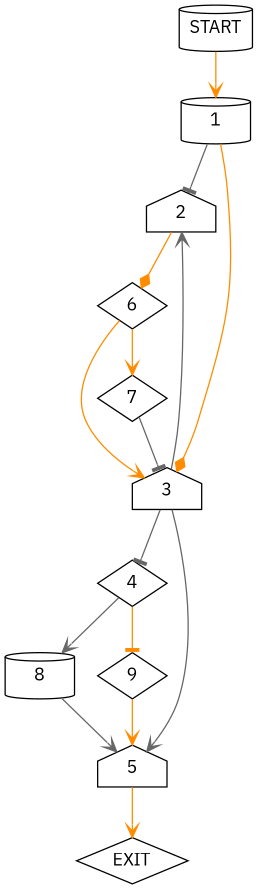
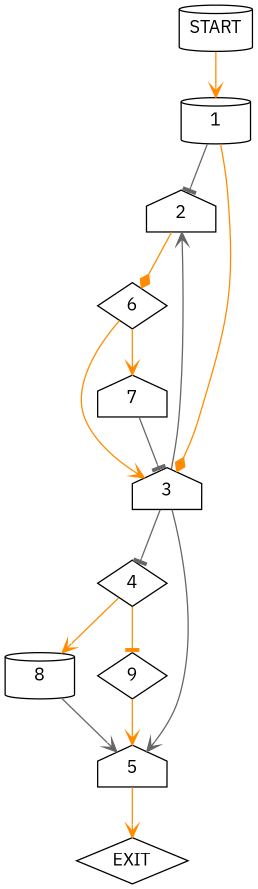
node "7": shape diamond -> house
edge "4" -> "8": color gray40 -> darkorange
